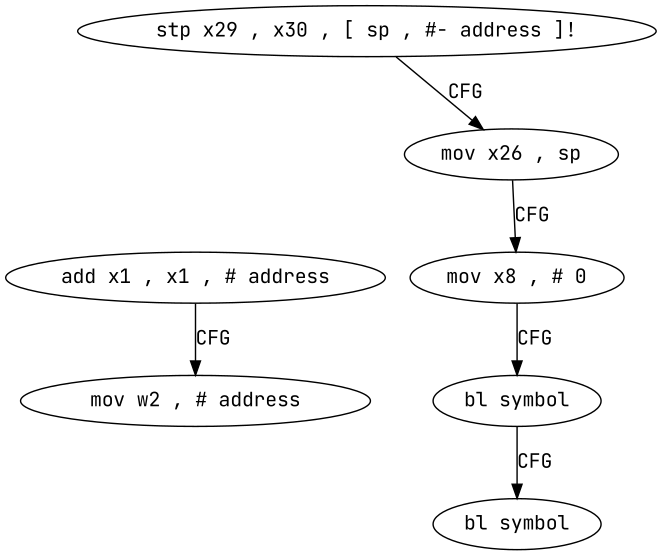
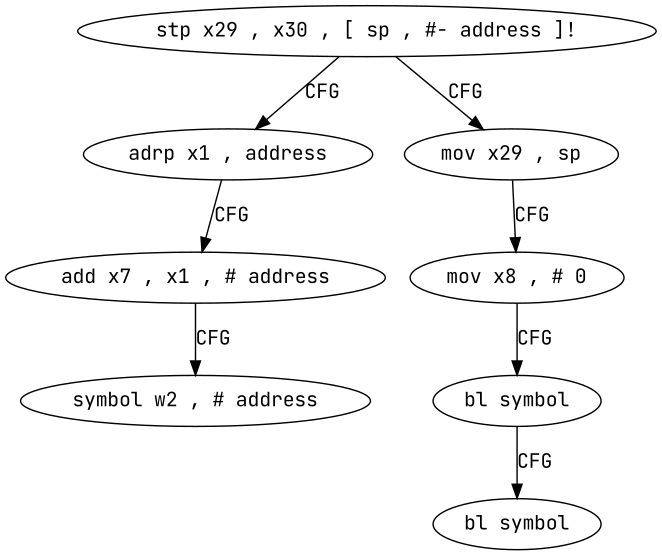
node "adrp x1 , address": added
node "mov x26 , sp": label "mov x26 , sp" -> "mov x29 , sp"
node "add x1 , x1 , # address": label "add x1 , x1 , # address" -> "add x7 , x1 , # address"
node "mov w2 , # address": label "mov w2 , # address" -> "symbol w2 , # address"
